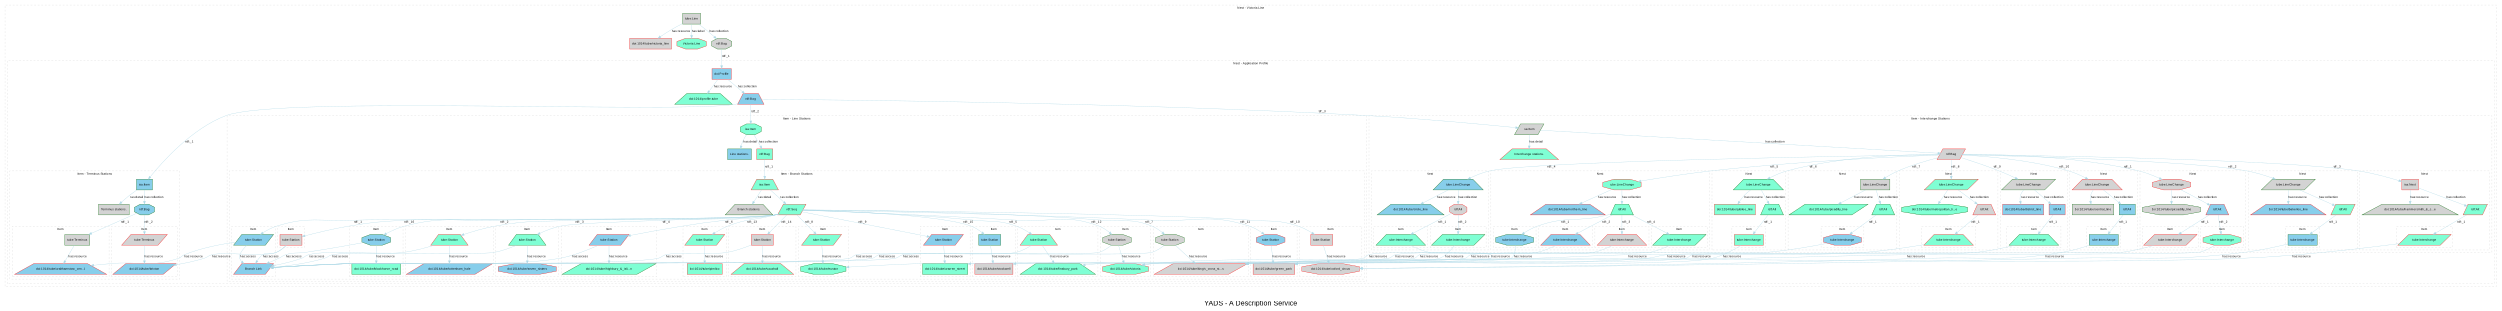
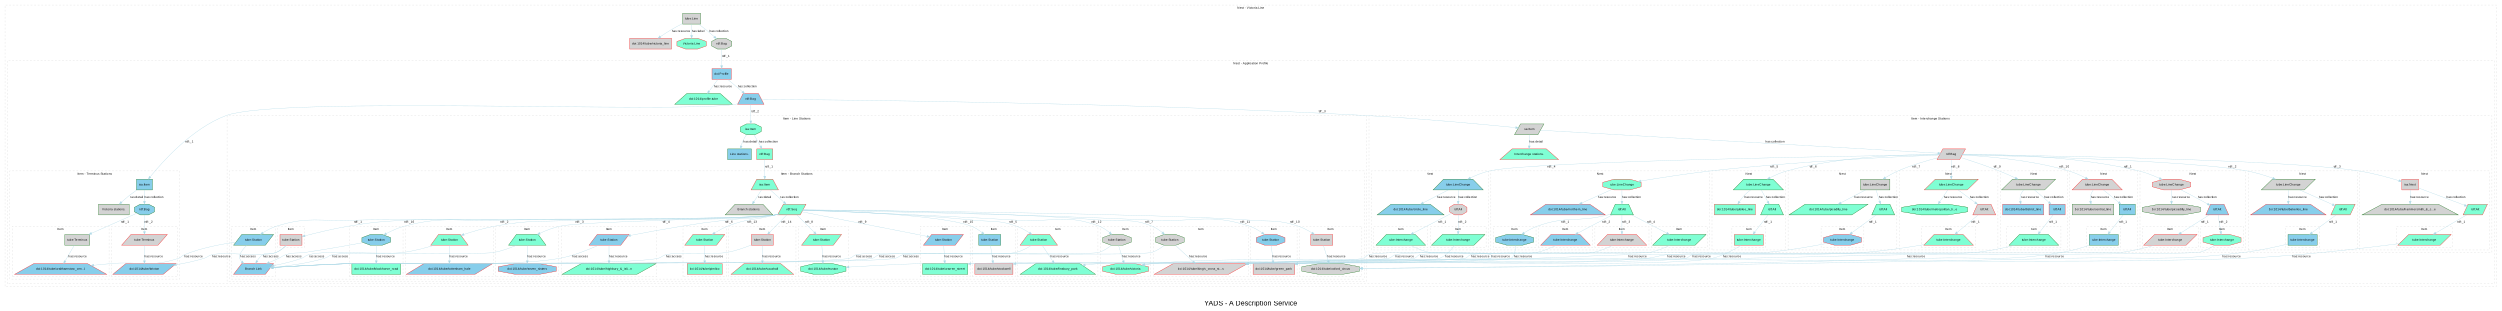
node "Terminus stations.": label "Terminus stations." -> "Victoria stations."
node "doi:1014/tube/oxford_circus": color red -> darkgreen
